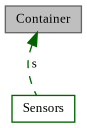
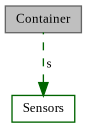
edge "Sensors" -> "Container": reversed
